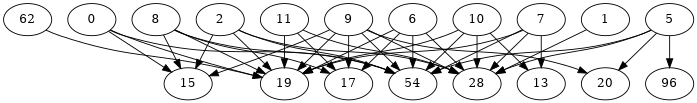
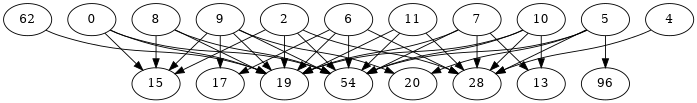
node "1": label "1" -> "4"
edge "11" -> "17": now "11" -> "54"
edge "9" -> "28": removed
edge "8" -> "17": removed
